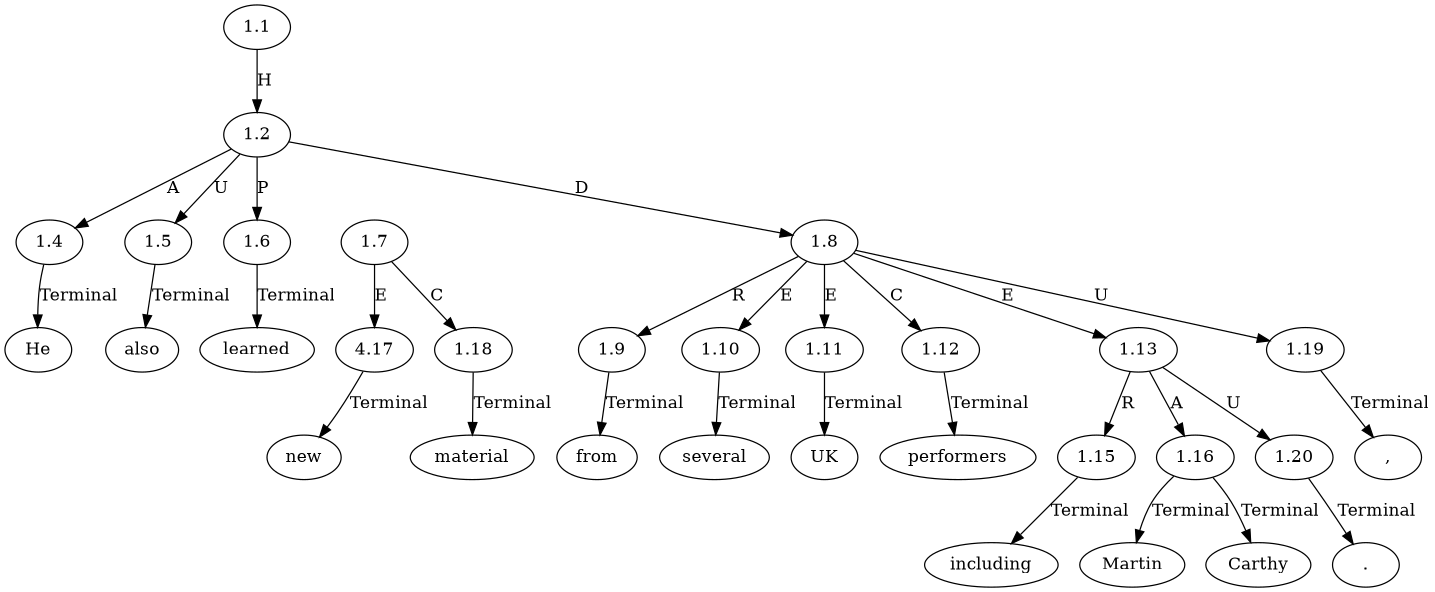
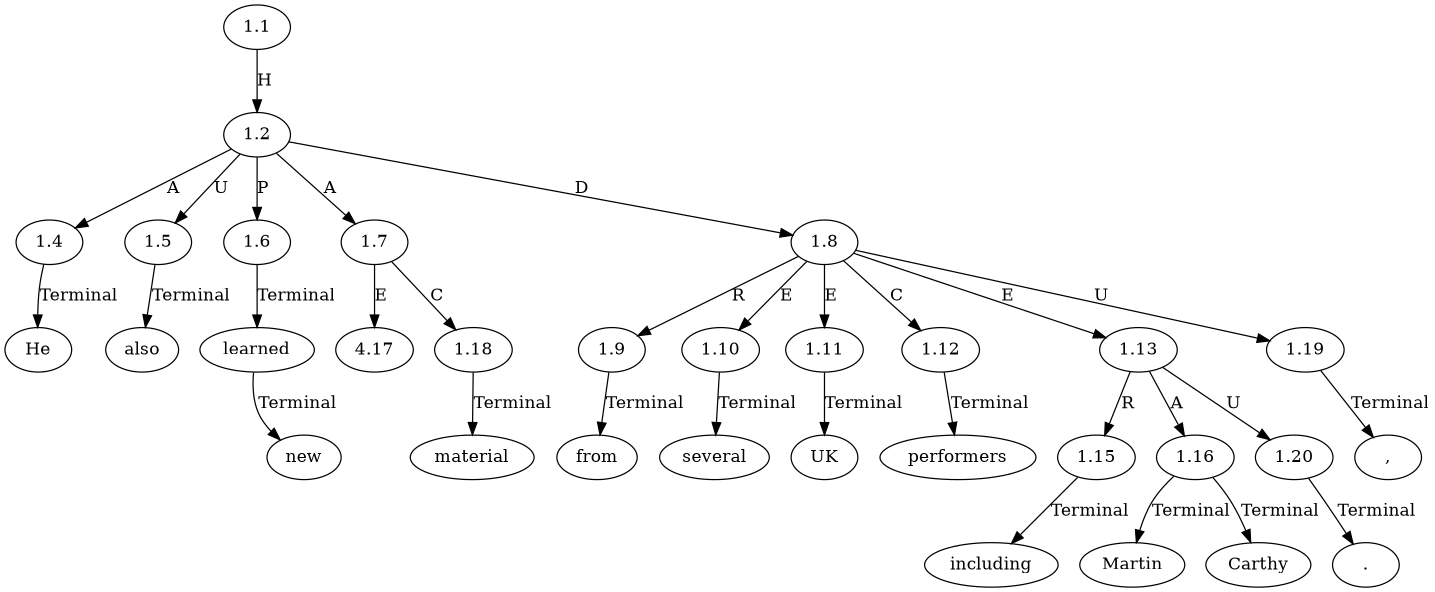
edge "1.2" -> "1.7": added, label "A"
edge "4.17" -> "new": now "learned" -> "new"
